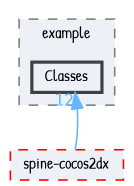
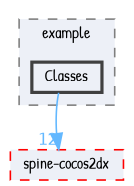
edge "spine-cocos2dx" -> "Classes": reversed
